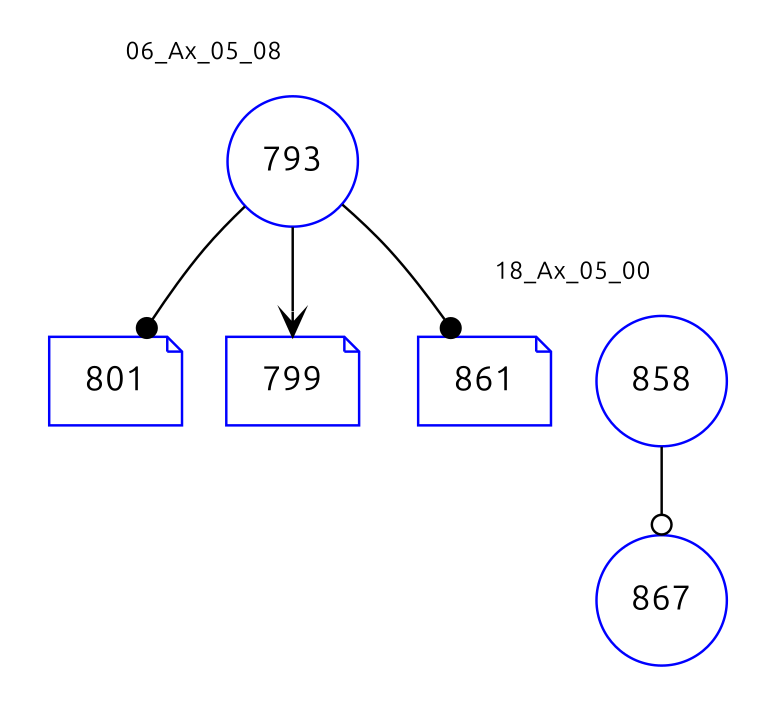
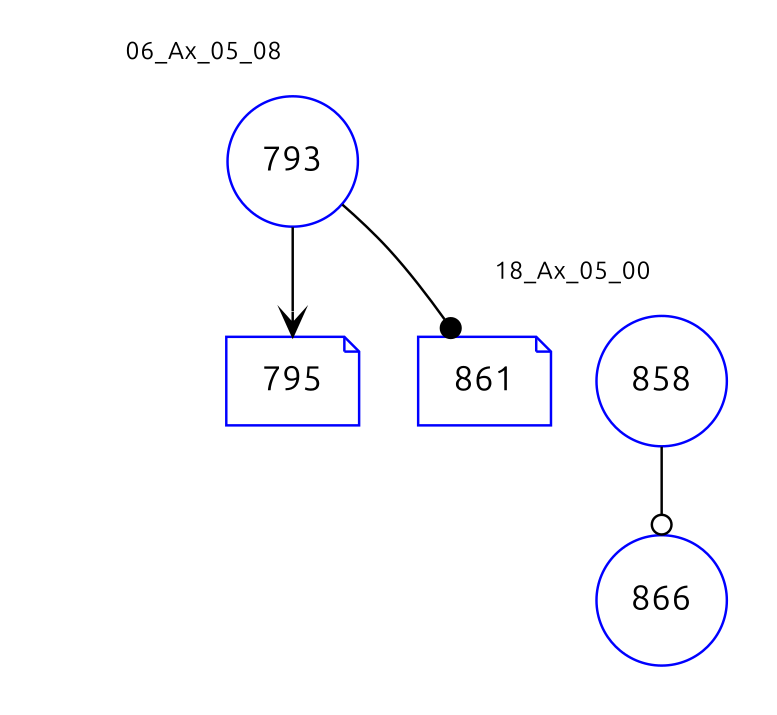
node "801": removed
node "799": label "799" -> "795"
node "867": label "867" -> "866"
